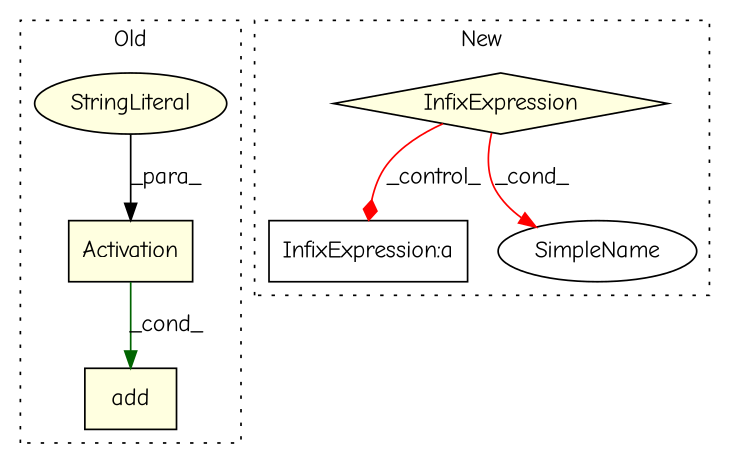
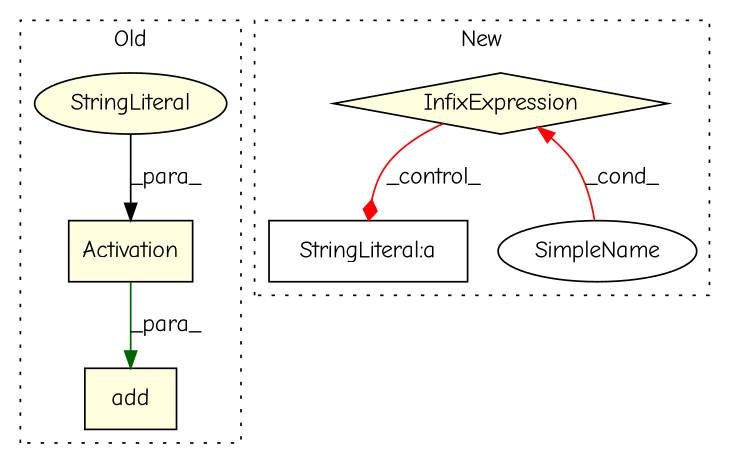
edge "InfixExpression" -> "SimpleName": reversed
node "InfixExpression:a": label "InfixExpression:a" -> "StringLiteral:a"
edge "Activation" -> "add": label "_cond_" -> "_para_"
